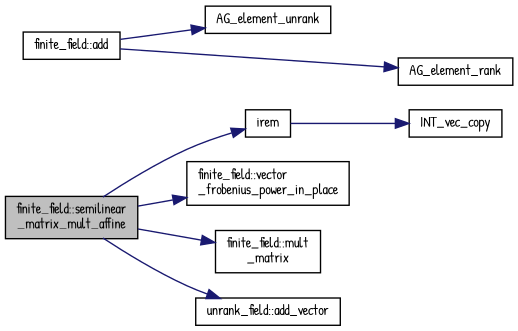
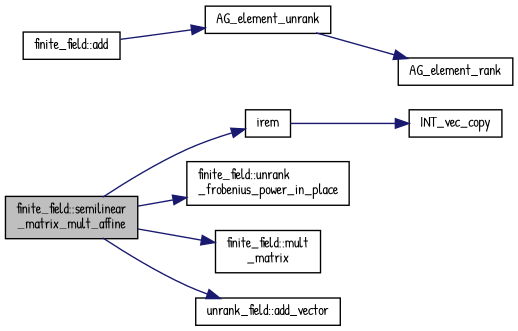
edge "finite_field::add" -> "AG_element_rank": now "AG_element_unrank" -> "AG_element_rank"
node "finite_field::vector _frobenius_power_in_place": label "finite_field::vector _frobenius_power_in_place" -> "finite_field::unrank _frobenius_power_in_place"
